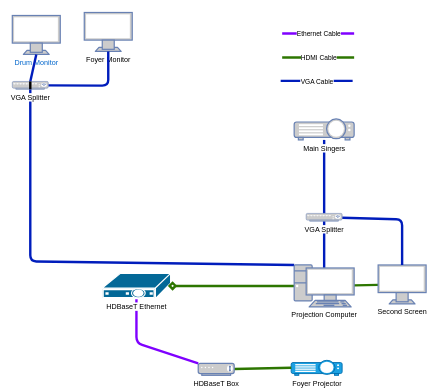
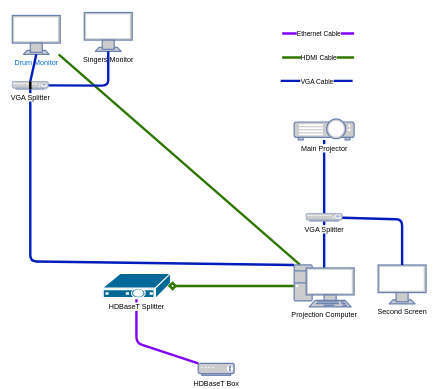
node "Foyer Monitor": label "Foyer Monitor" -> "Singers Monitor"
node "Main Singers": label "Main Singers" -> "Main Projector"
edge "Second Screen" -- "Projection Computer": now "Drum Monitor" -- "Projection Computer"
node "HDBaseT Ethernet": label "HDBaseT Ethernet" -> "HDBaseT Splitter"
edge "Foyer Projector" -- "HDBaseT Box": removed
node "Foyer Projector": removed
